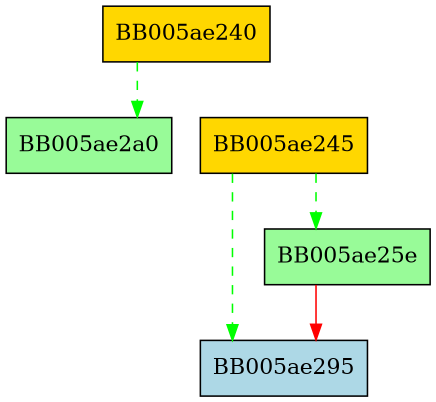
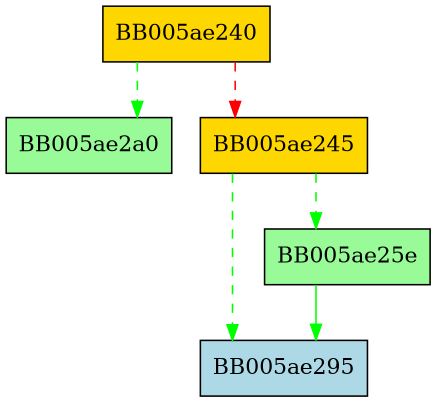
edge "BB005ae240" -> "BB005ae245": added
edge "BB005ae25e" -> "BB005ae295": color red -> green
